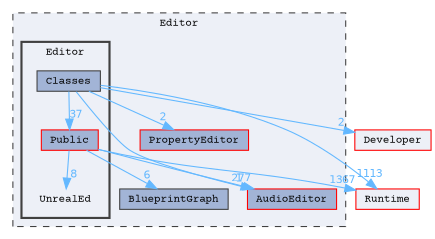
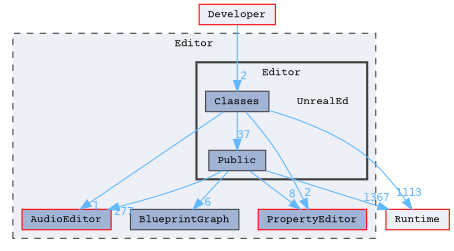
edge "Classes" -> "Developer": reversed
node "Public": color red -> grey25
edge "Public" -> "UnrealEd": now "Public" -> "PropertyEditor"
